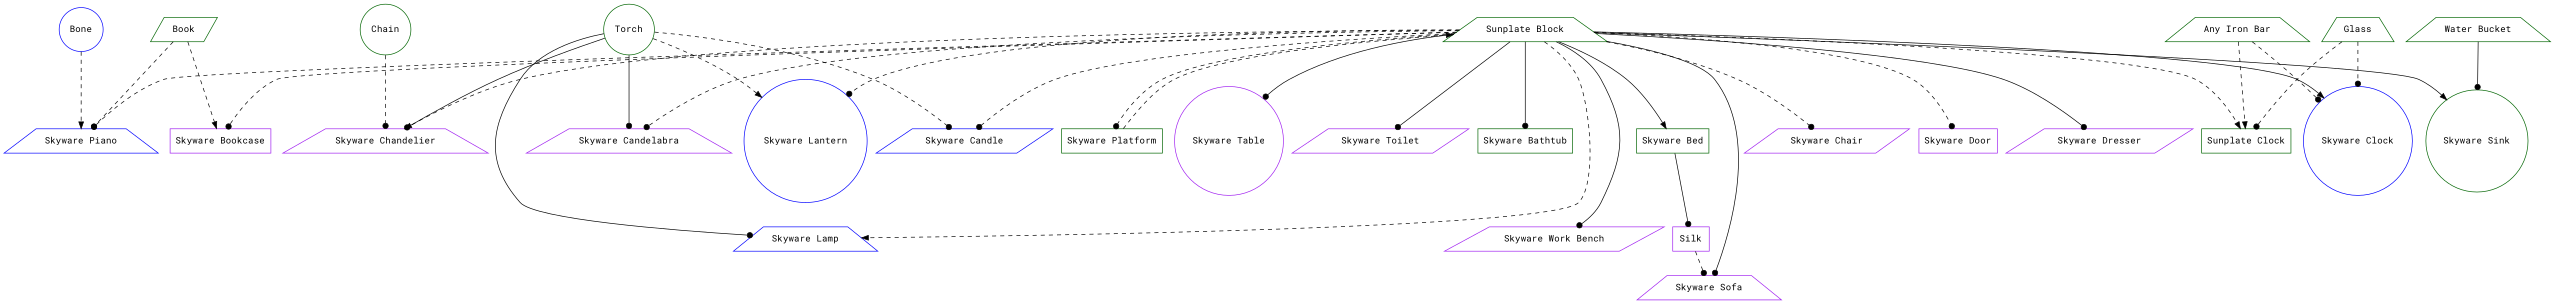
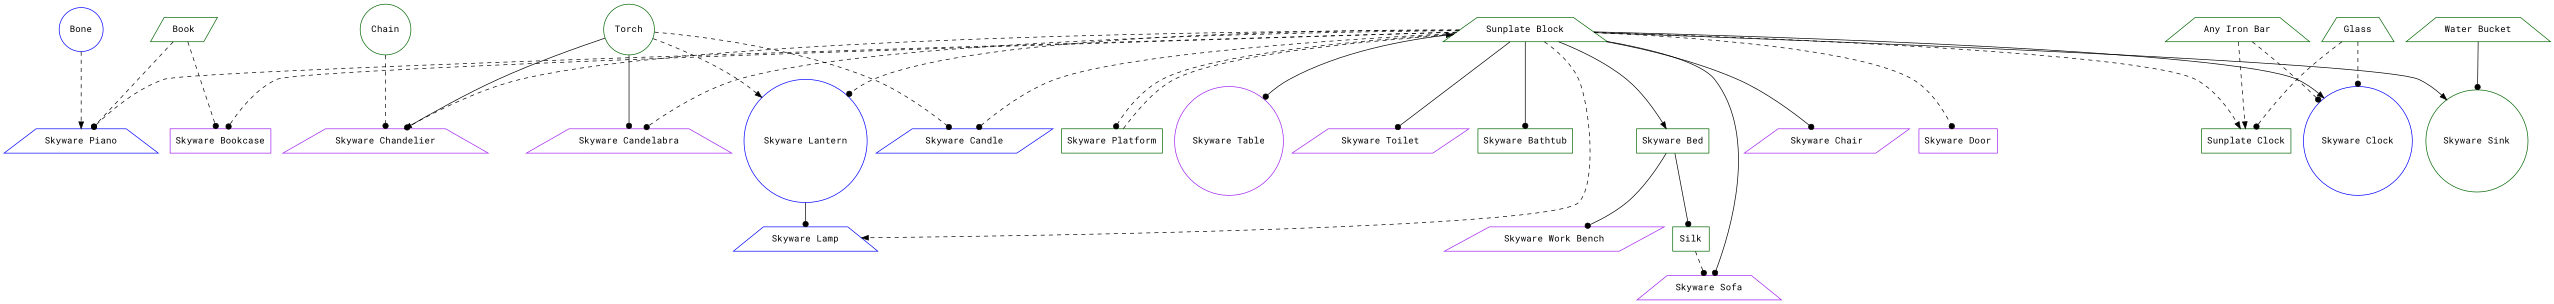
edge "Sunplate Block" -> "Skyware Chair": style dashed -> solid
edge "Book" -> "Skyware Bookcase": arrowhead normal -> dot
edge "Sunplate Block" -> "Skyware Work Bench": now "Skyware Bed" -> "Skyware Work Bench"
node "Skyware Dresser": removed
edge "Torch" -> "Skyware Lamp": now "Skyware Lantern" -> "Skyware Lamp"
node "Silk": color purple -> darkgreen
